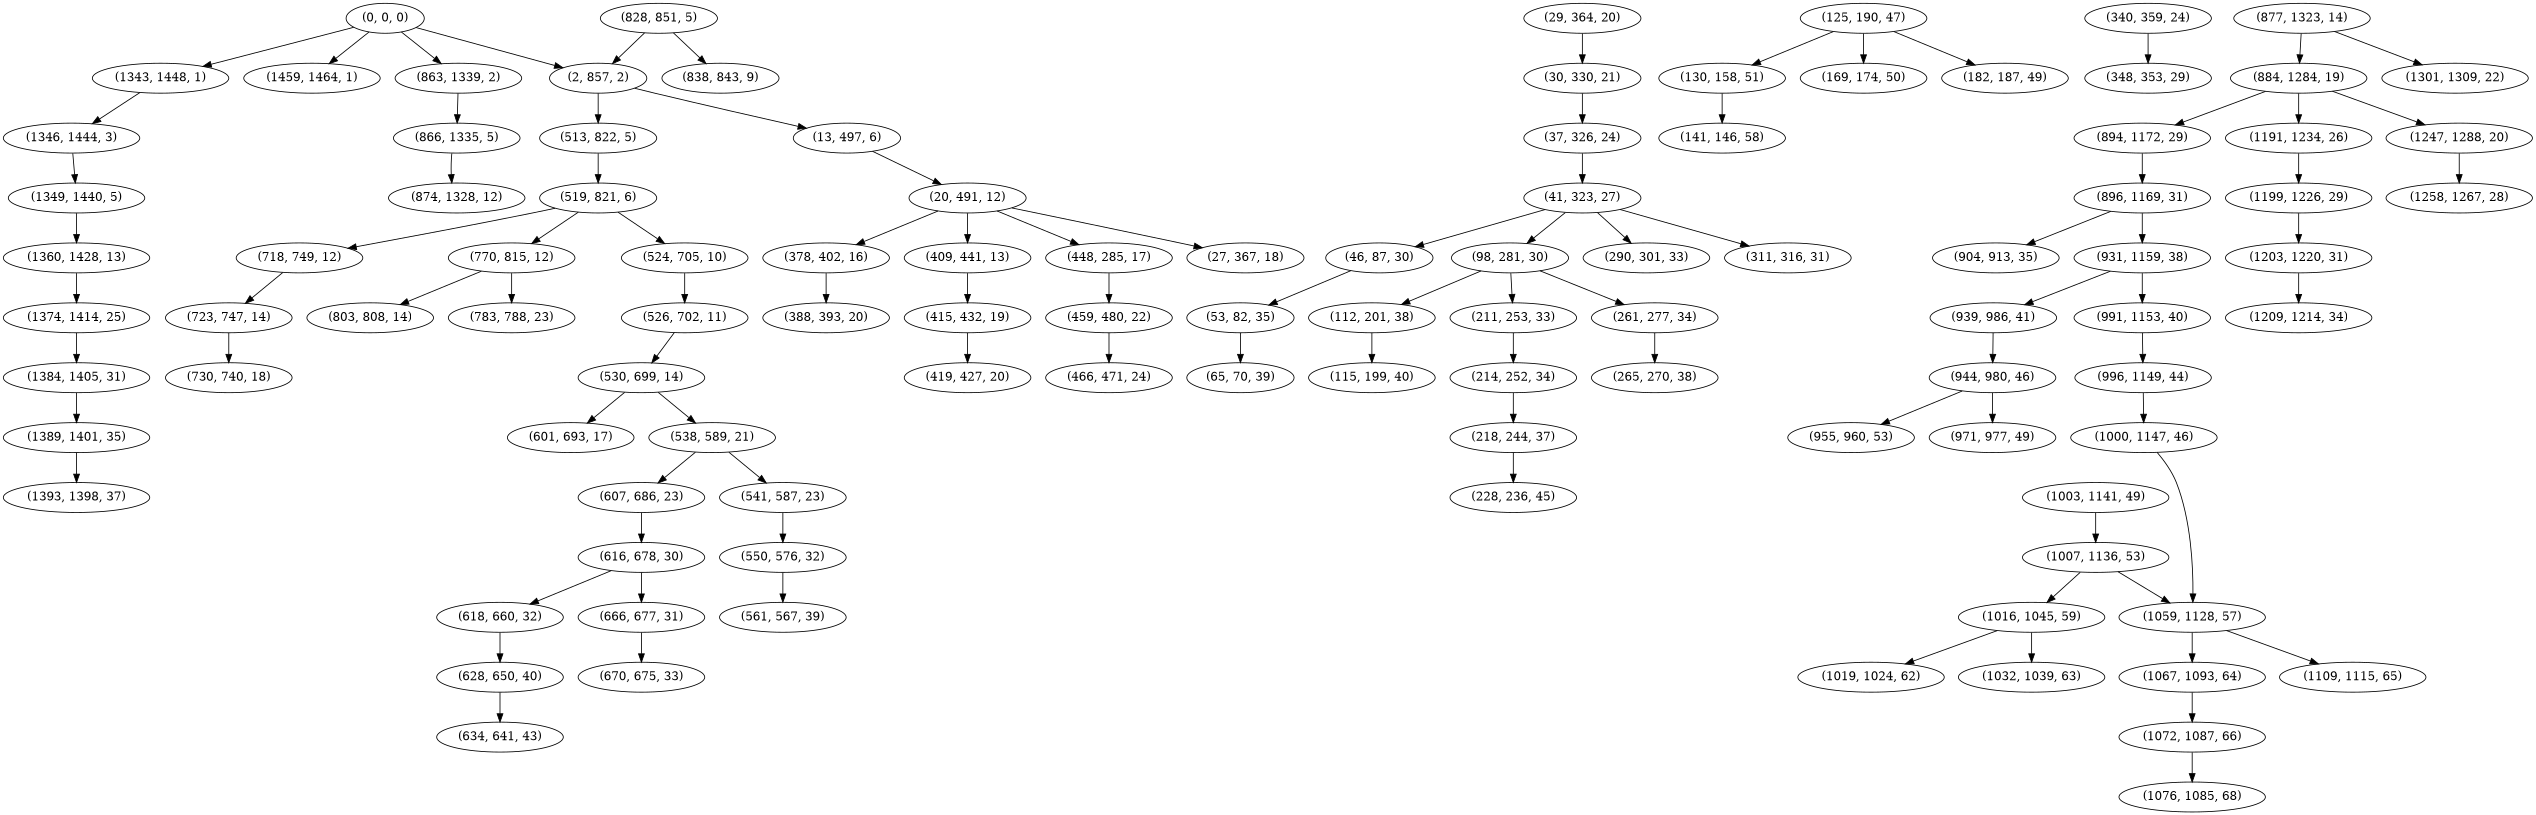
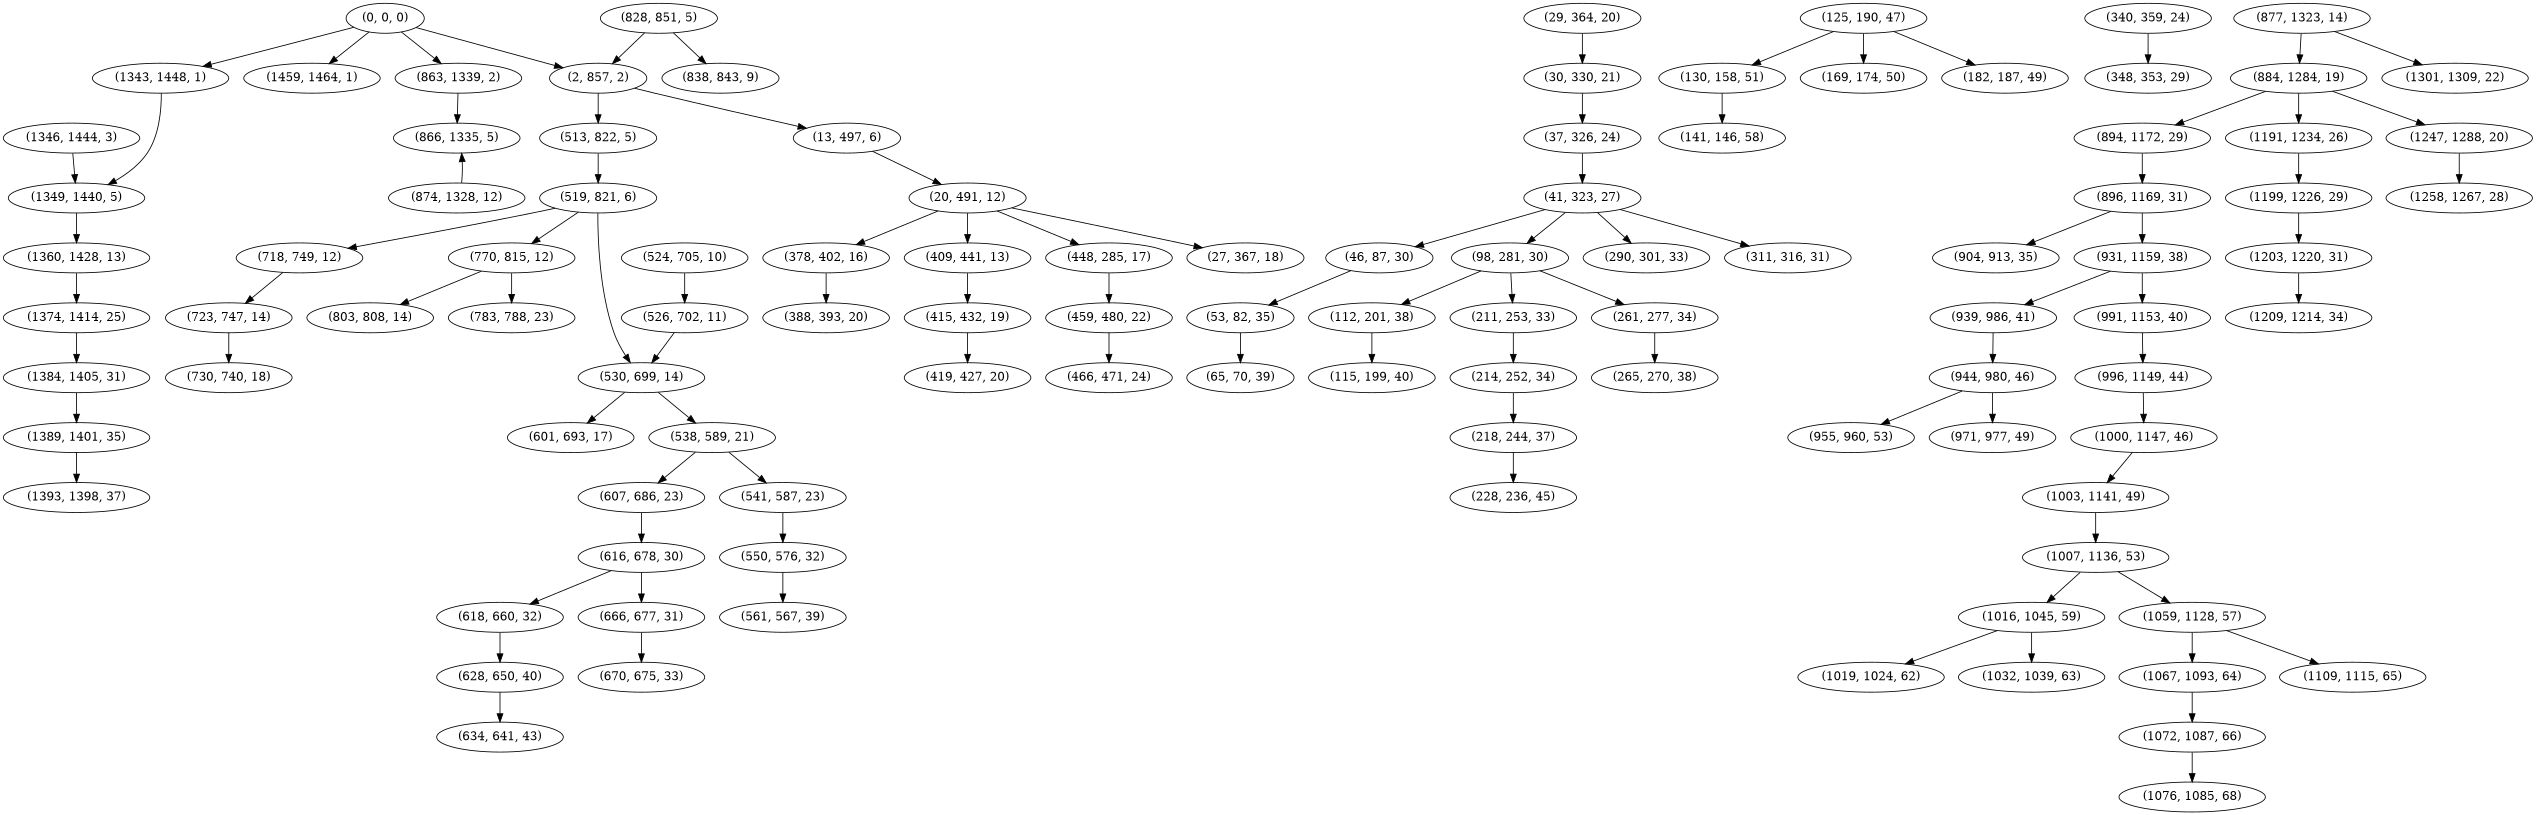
edge "(1343, 1448, 1)" -> "(1346, 1444, 3)": now "(1343, 1448, 1)" -> "(1349, 1440, 5)"
edge "(866, 1335, 5)" -> "(874, 1328, 12)": reversed
edge "(519, 821, 6)" -> "(524, 705, 10)": now "(519, 821, 6)" -> "(530, 699, 14)"
edge "(1000, 1147, 46)" -> "(1059, 1128, 57)": now "(1000, 1147, 46)" -> "(1003, 1141, 49)"
